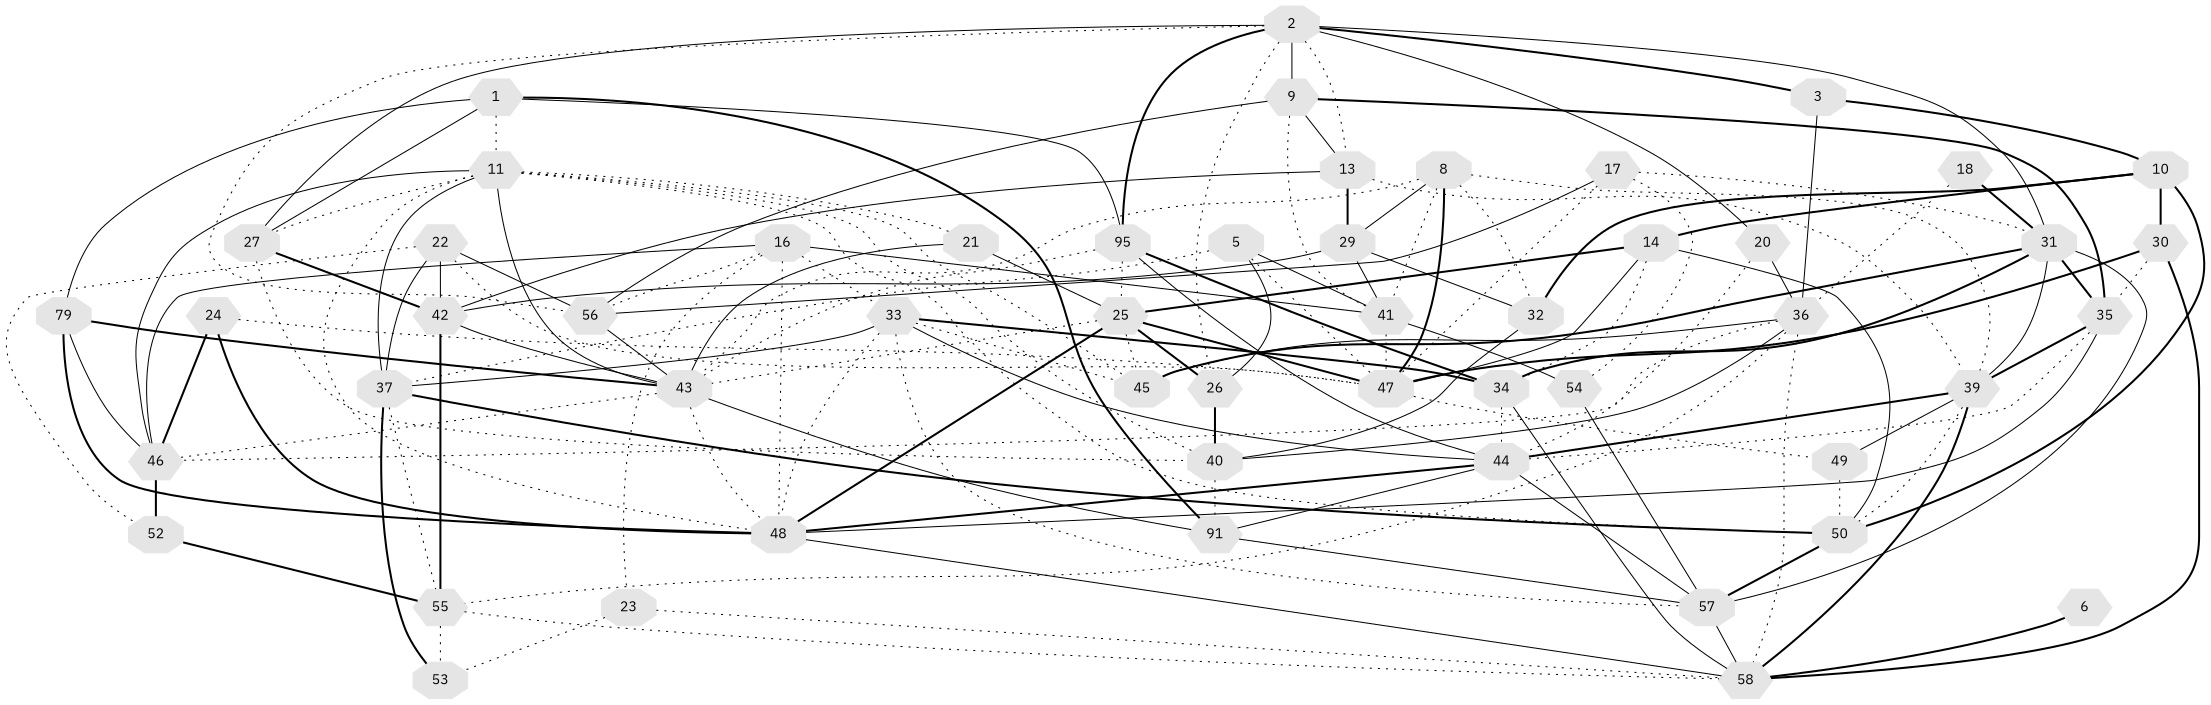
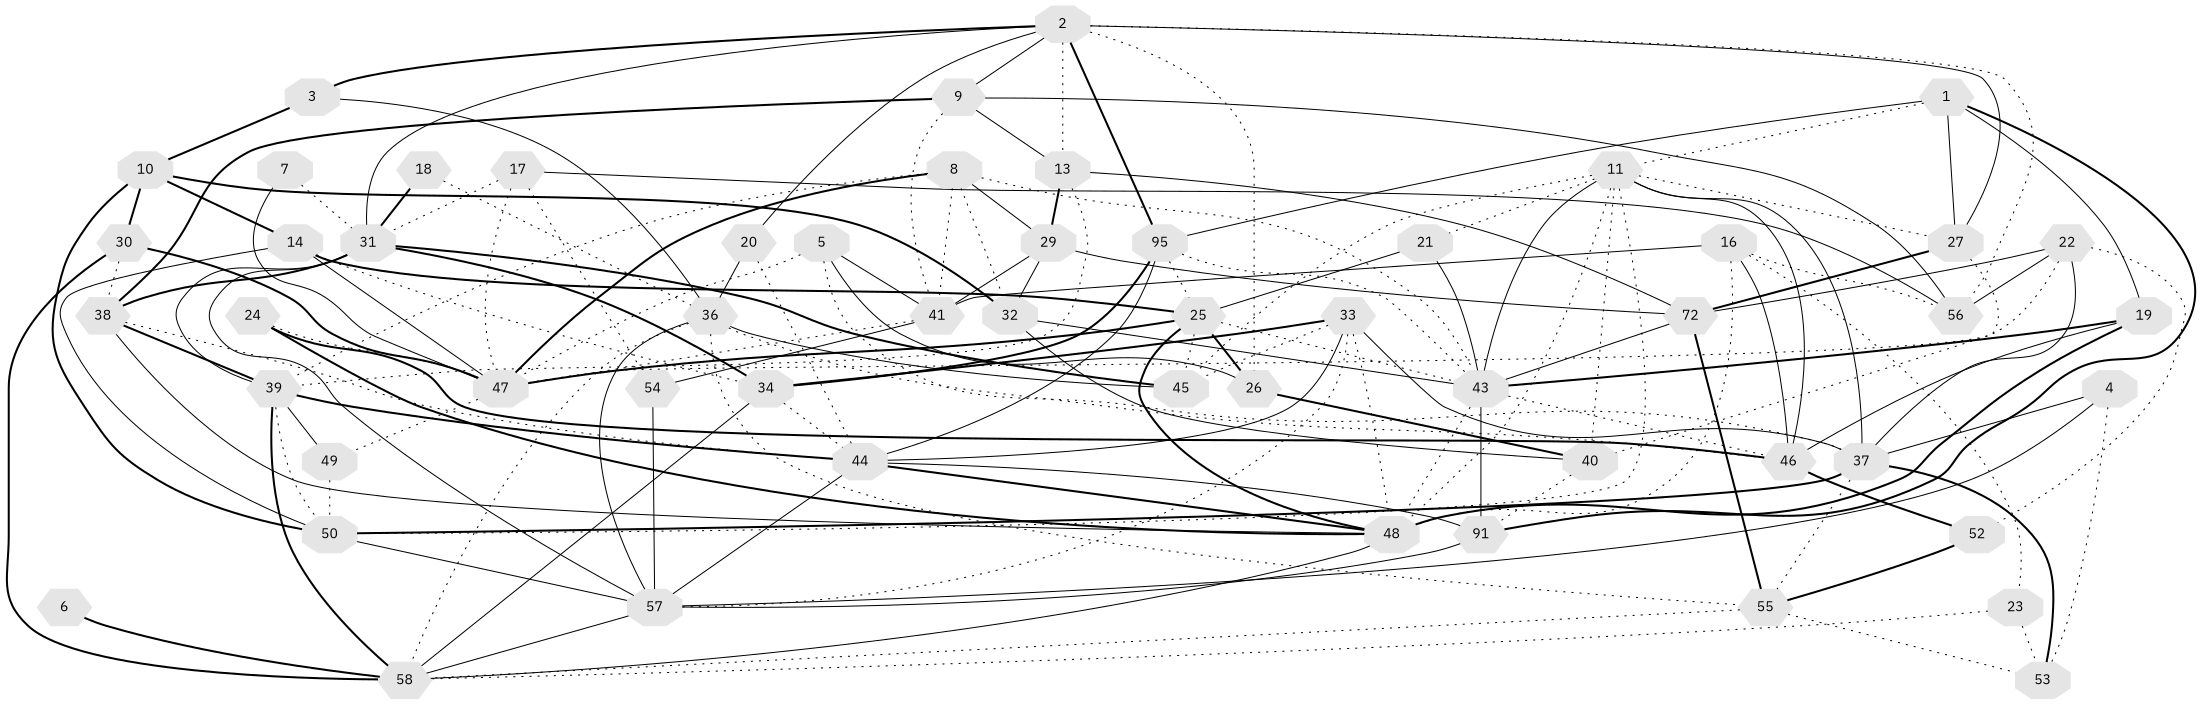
node "7": added
edge "16" -- "33": removed
node "79": label "79" -> "19"
node "42": label "42" -> "72"
node "35": label "35" -> "38"
edge "56" -- "43": now "32" -- "43"
node "4": added
edge "36" -- "40": now "36" -- "57"
edge "50" -- "57": style bold -> solid
